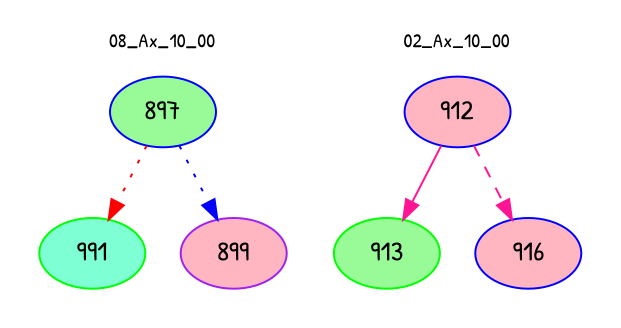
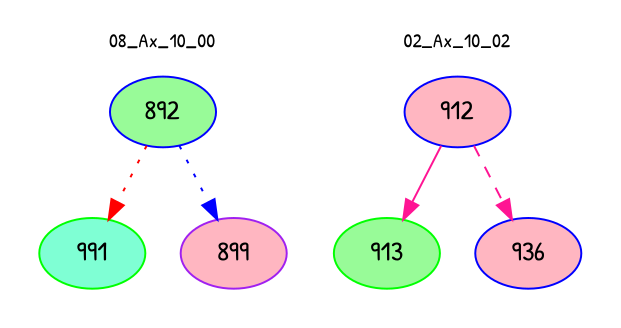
cluster "02_Ax_10_00": label "02_Ax_10_00" -> "02_Ax_10_02"
node "897": label "897" -> "892"
node "916": label "916" -> "936"
